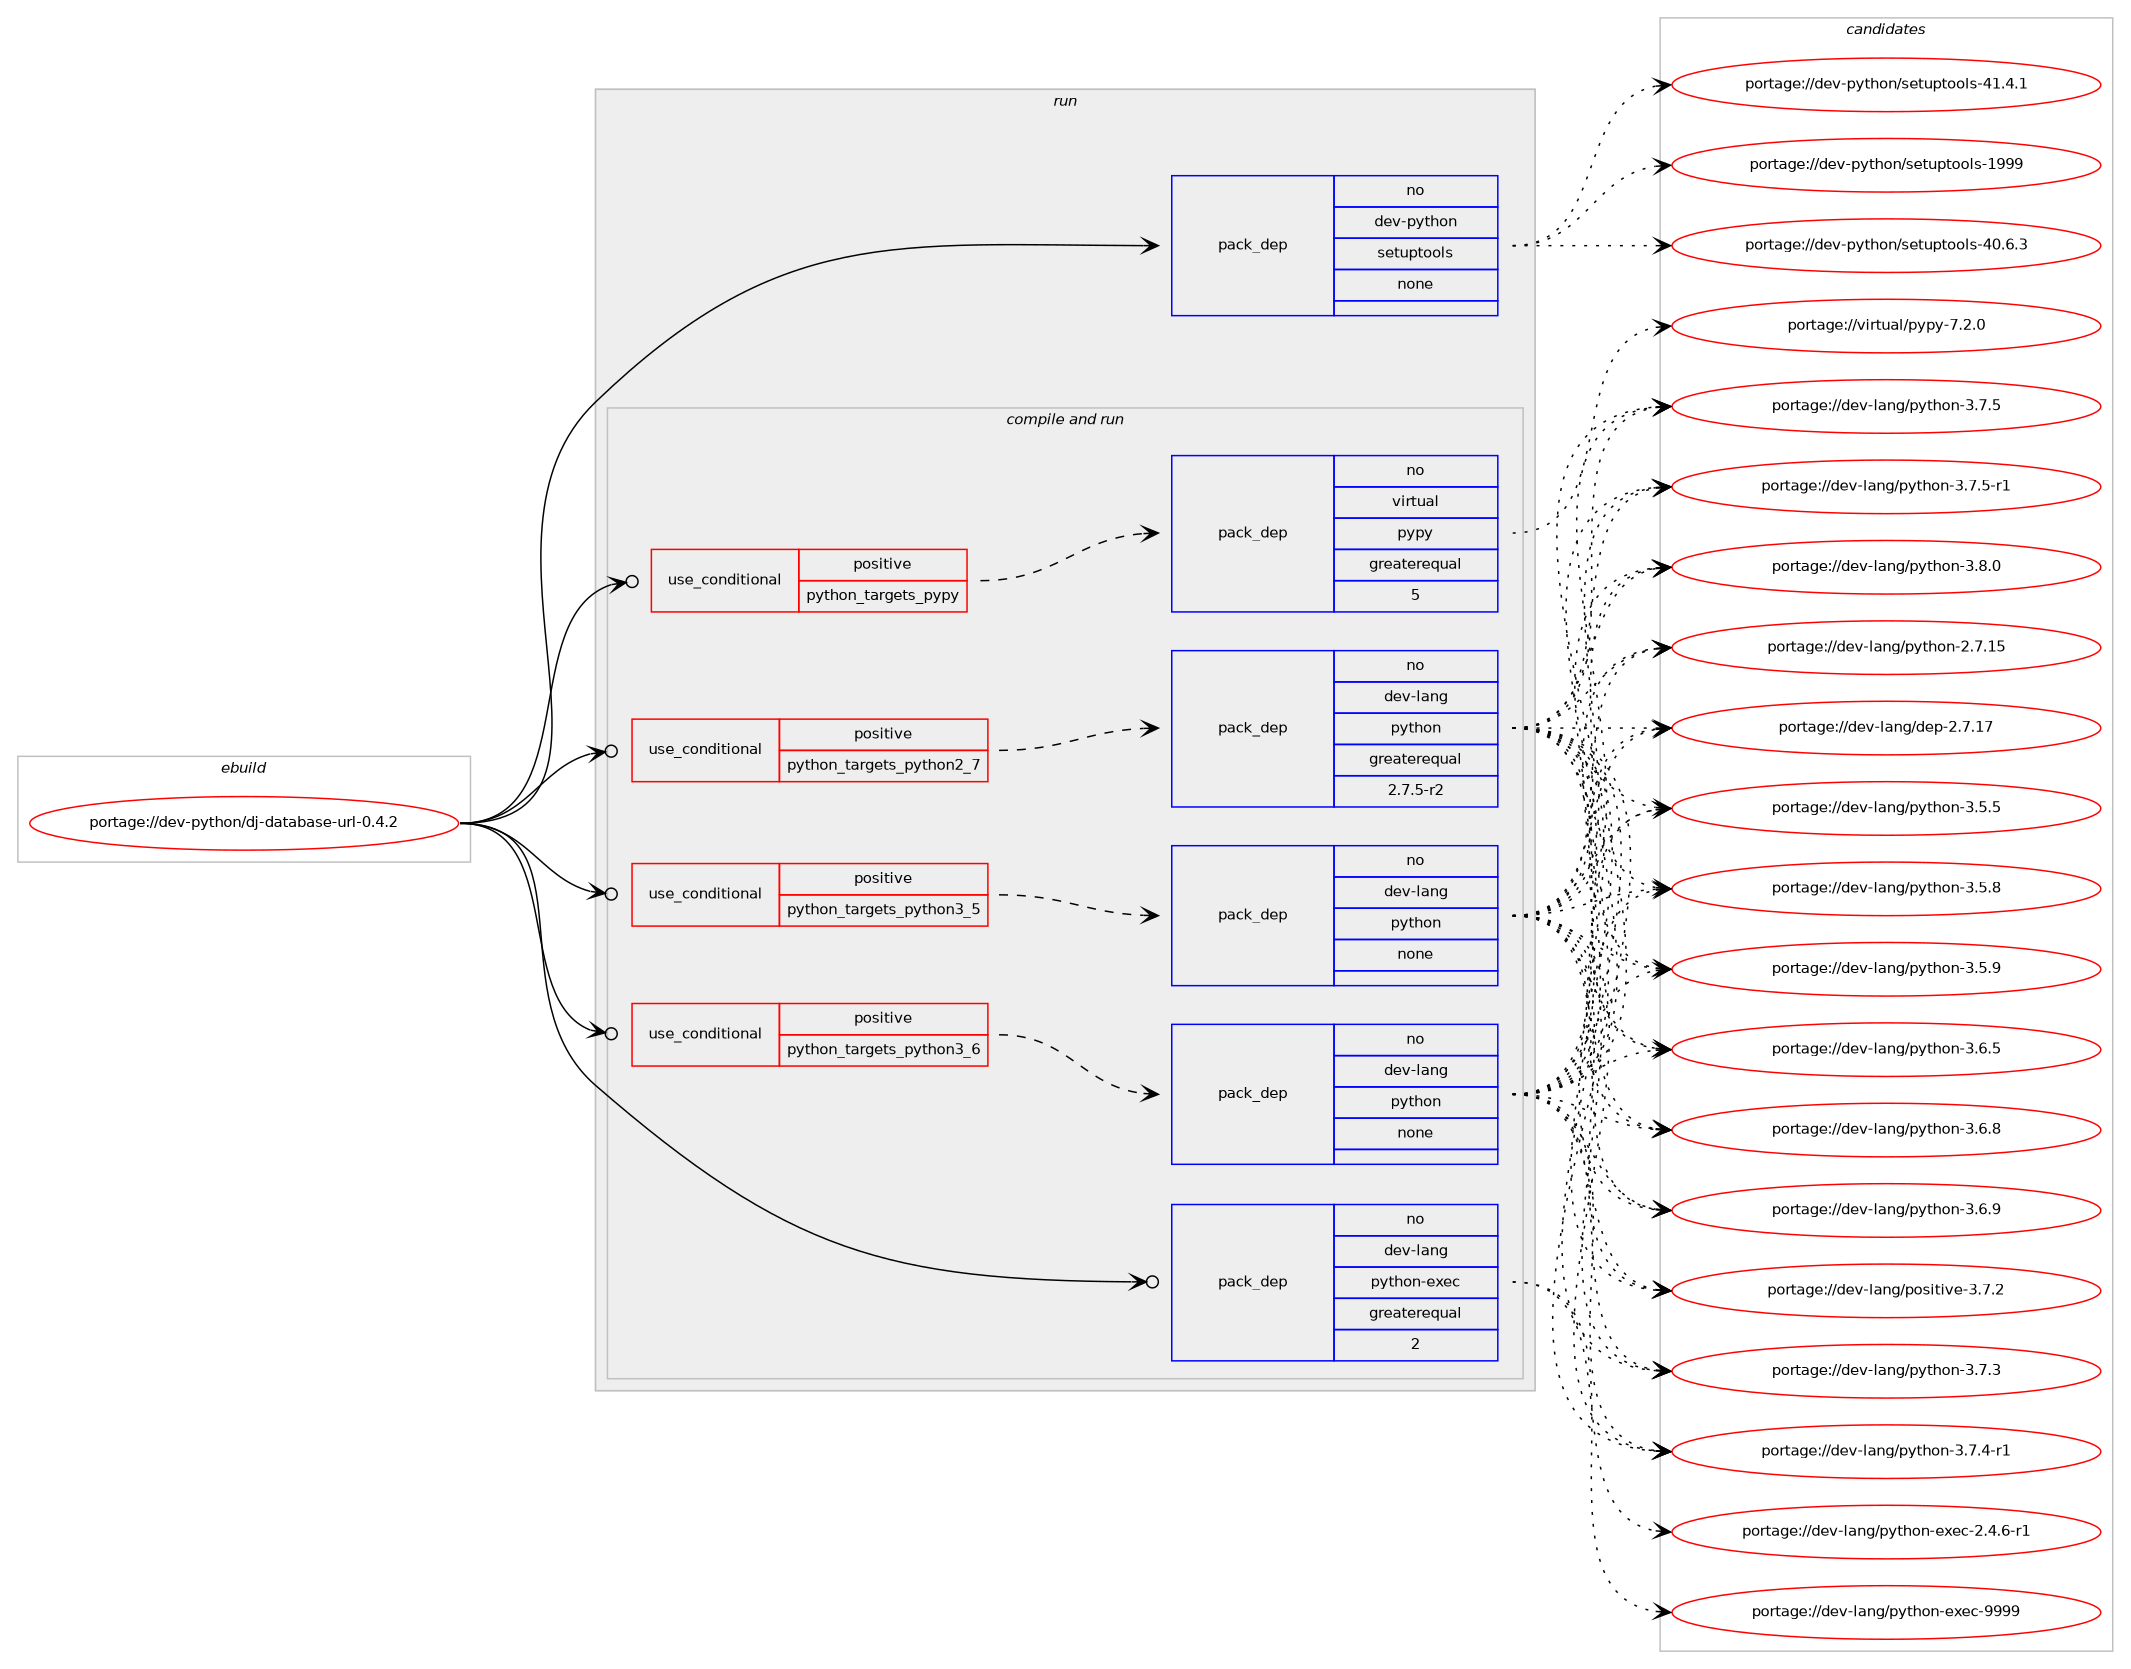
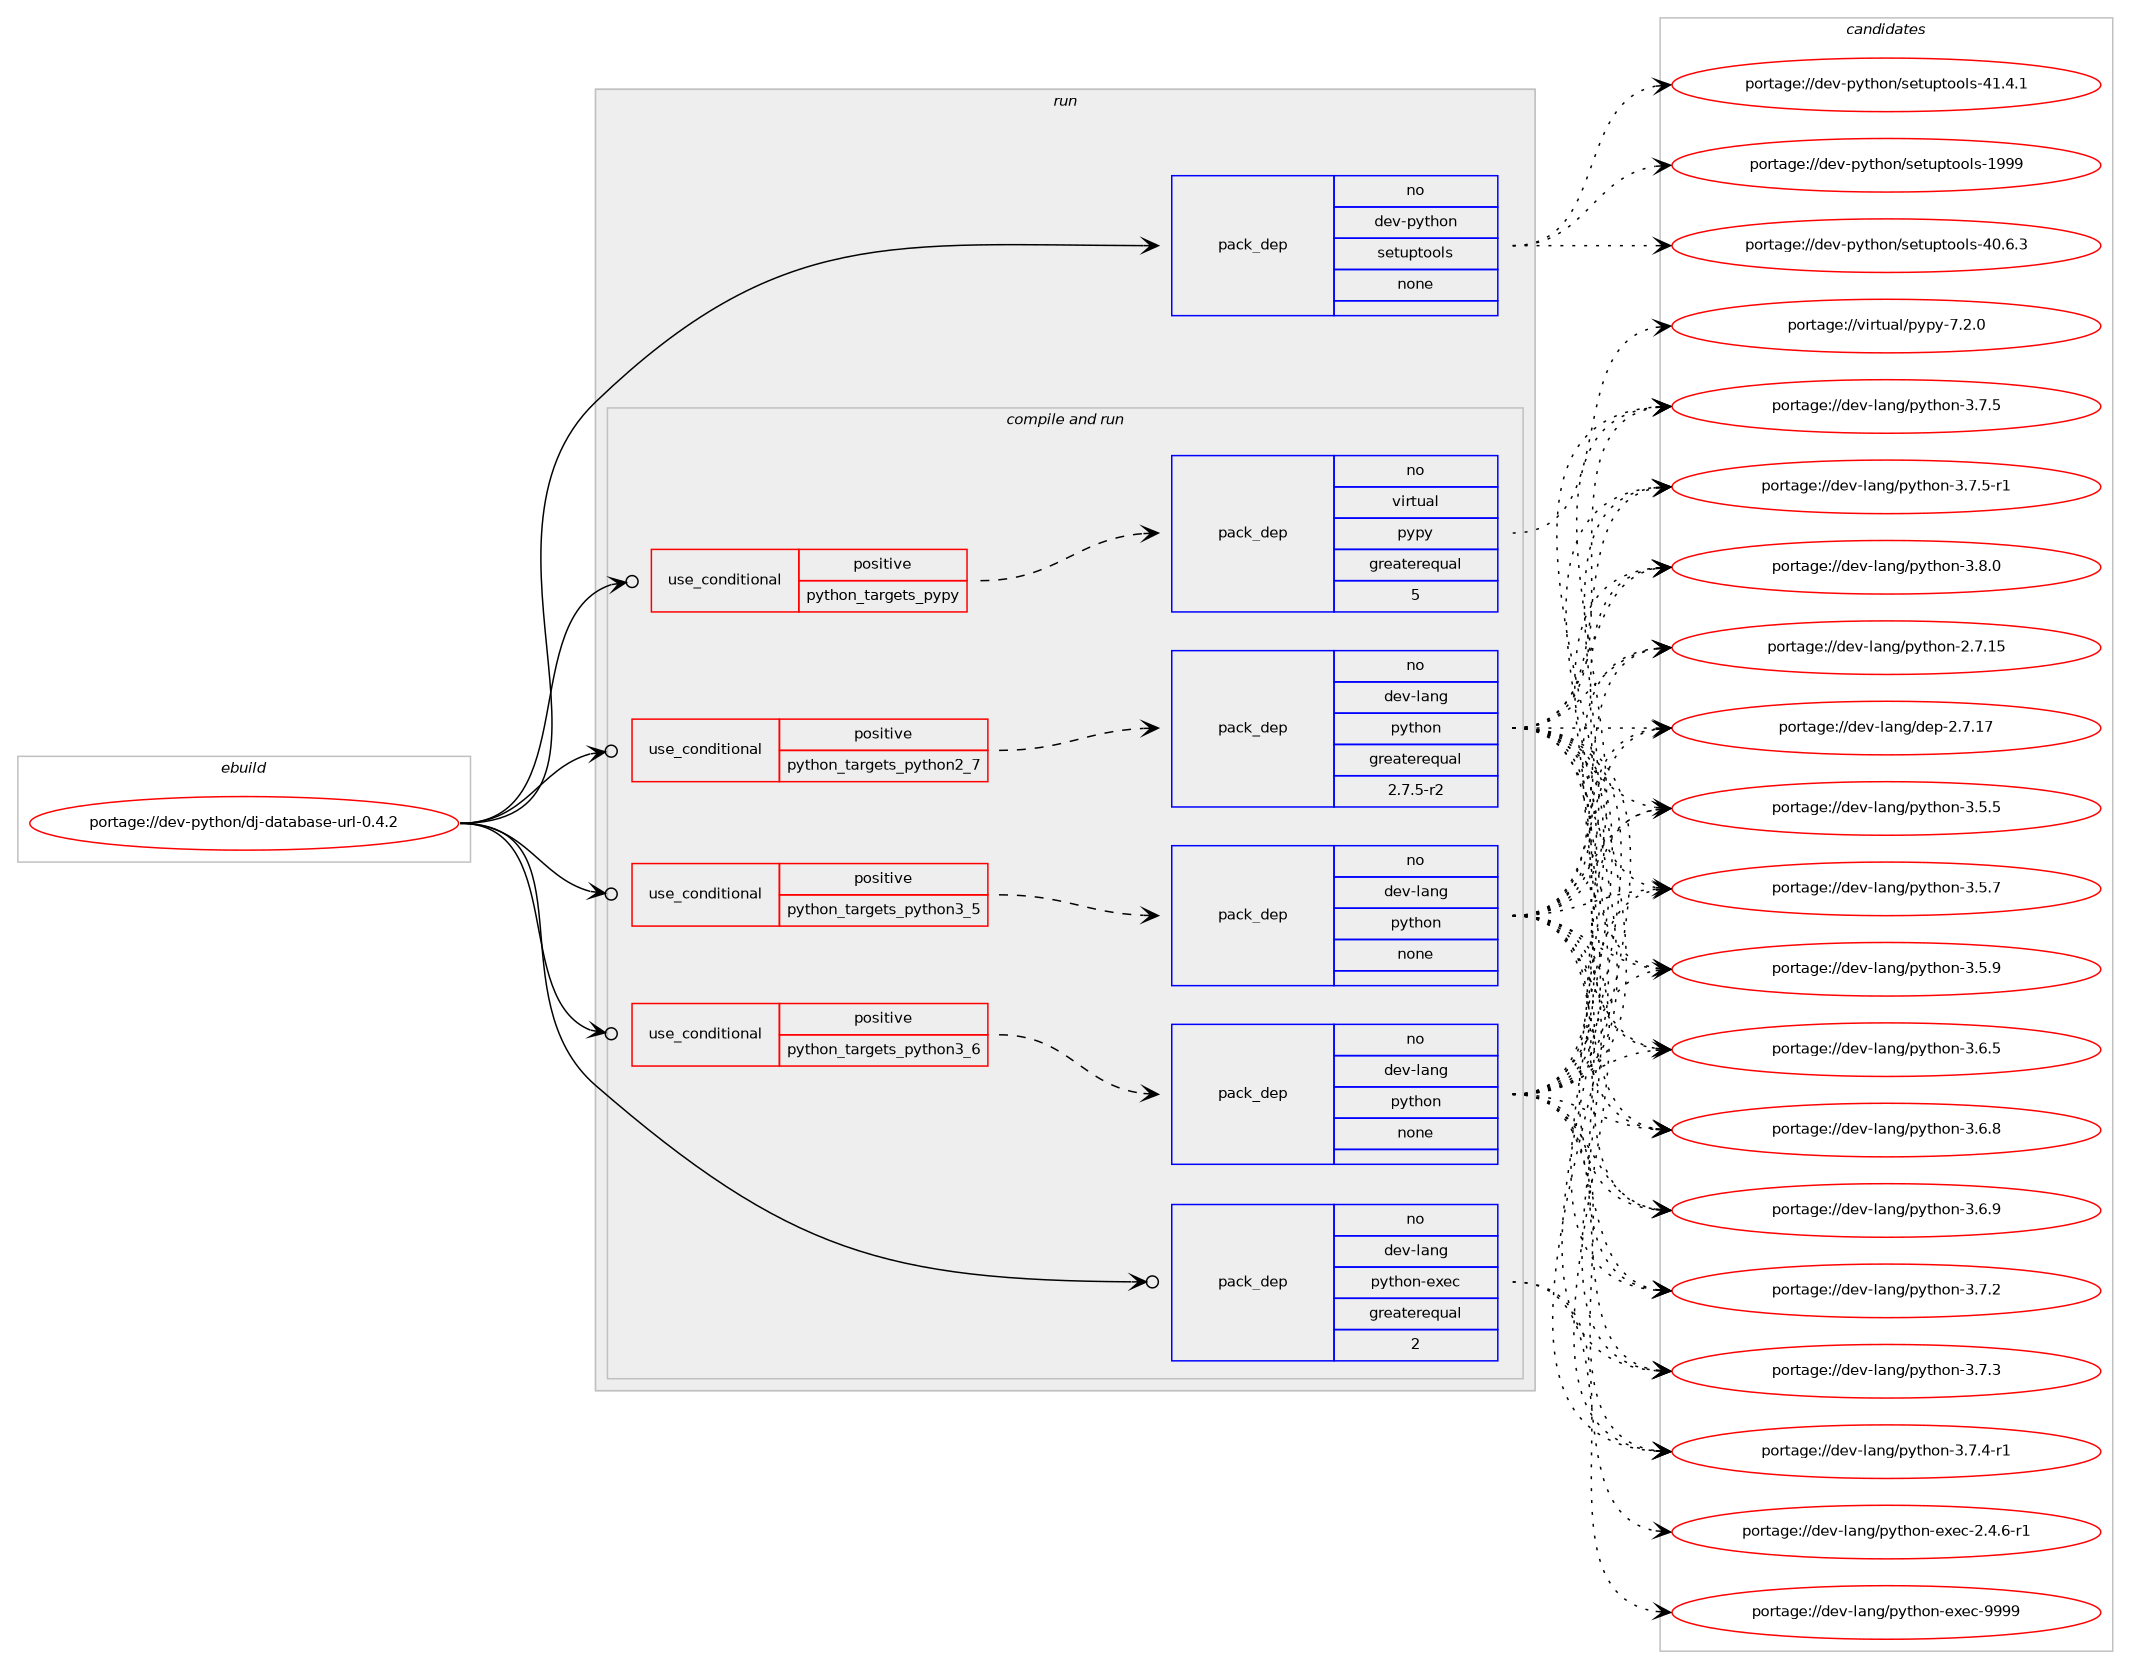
node "portage://dev-lang/python-3.5.8": label "portage://dev-lang/python-3.5.8" -> "portage://dev-lang/python-3.5.7"
node "portage://dev-lang/positive-3.7.2": label "portage://dev-lang/positive-3.7.2" -> "portage://dev-lang/python-3.7.2"
